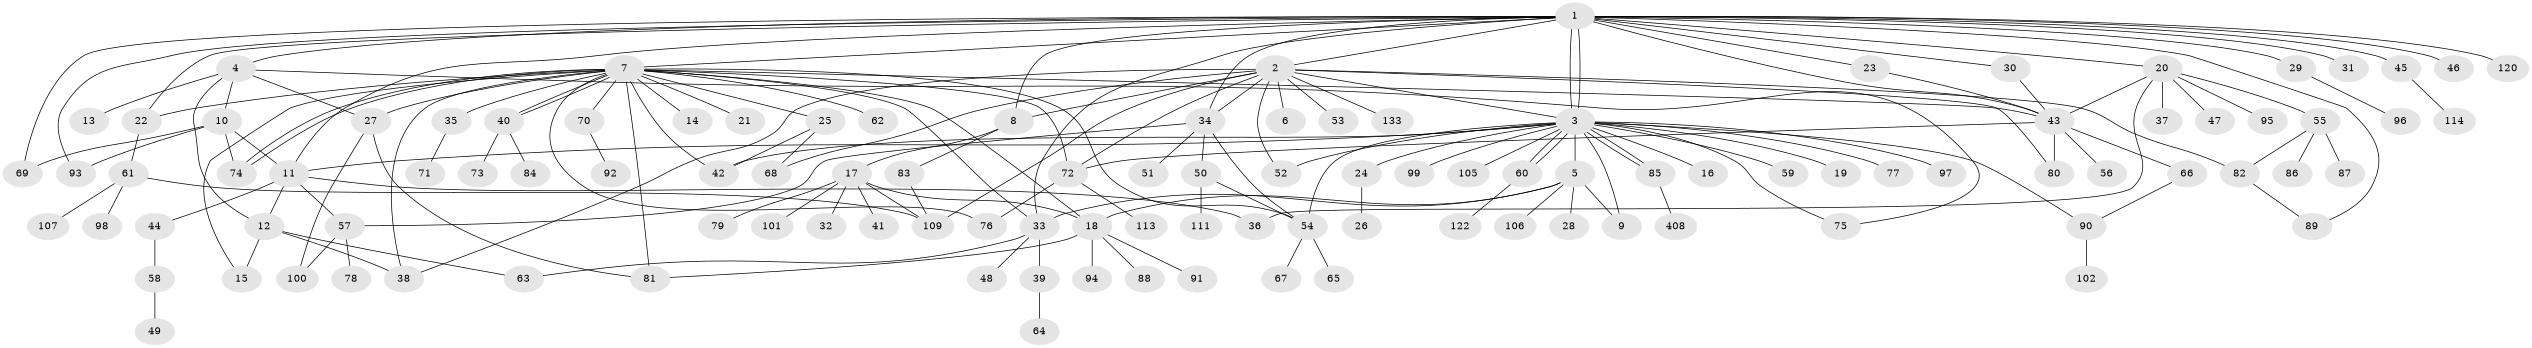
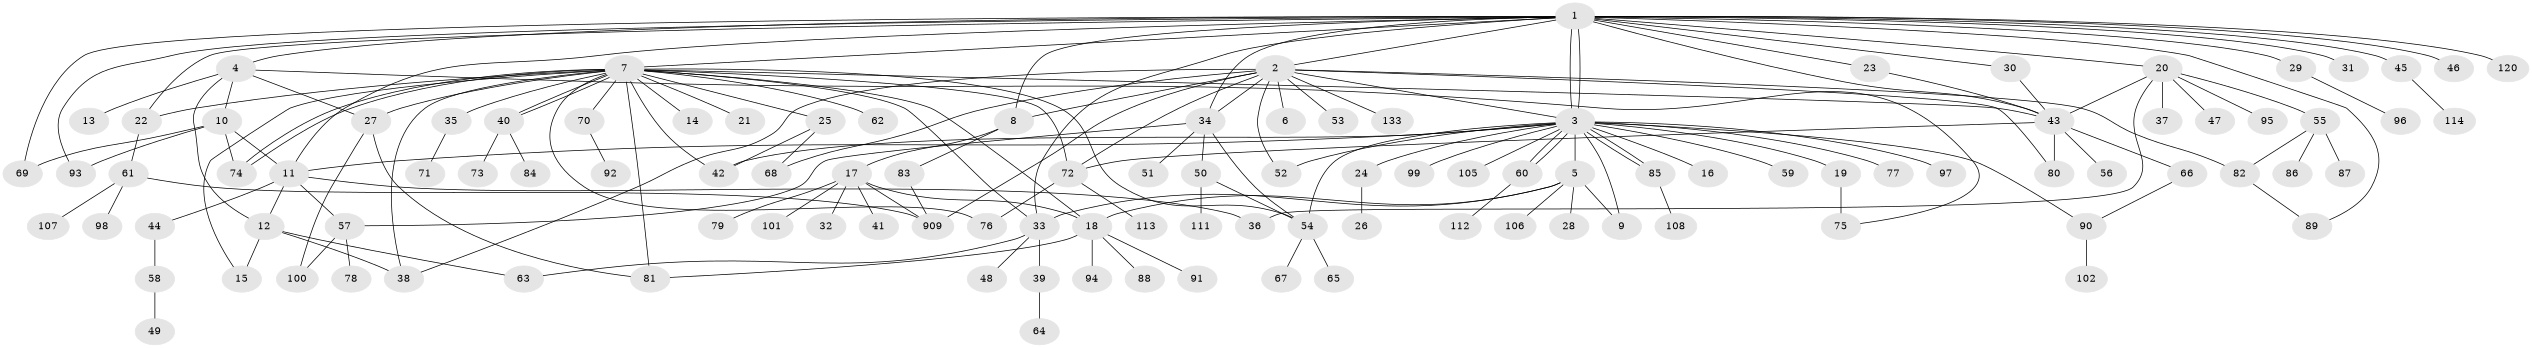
edge "3" -- "75": now "19" -- "75"
node "109": label "109" -> "909"
node "122": label "122" -> "112"
node "408": label "408" -> "108"
